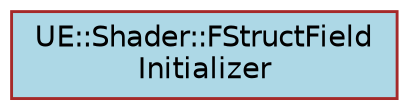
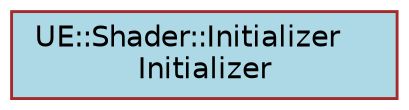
node "UE::Shader::FStructField Initializer": label "UE::Shader::FStructField Initializer" -> "UE::Shader::Initializer Initializer"
